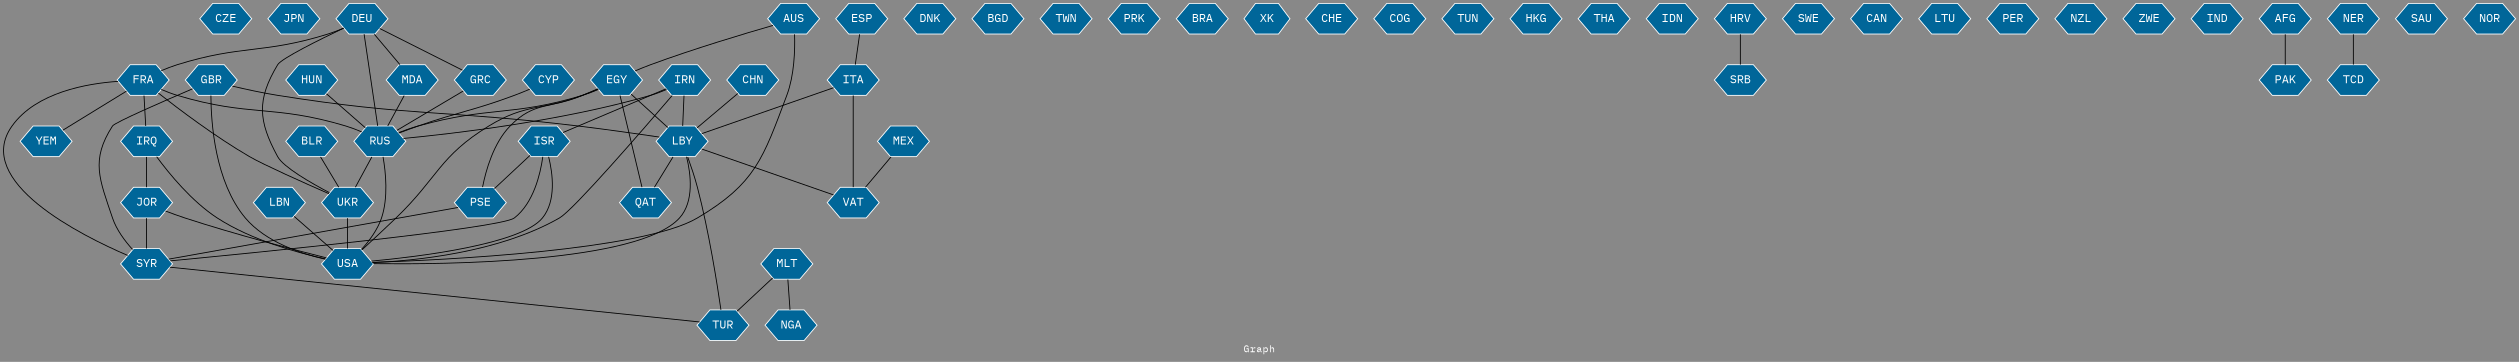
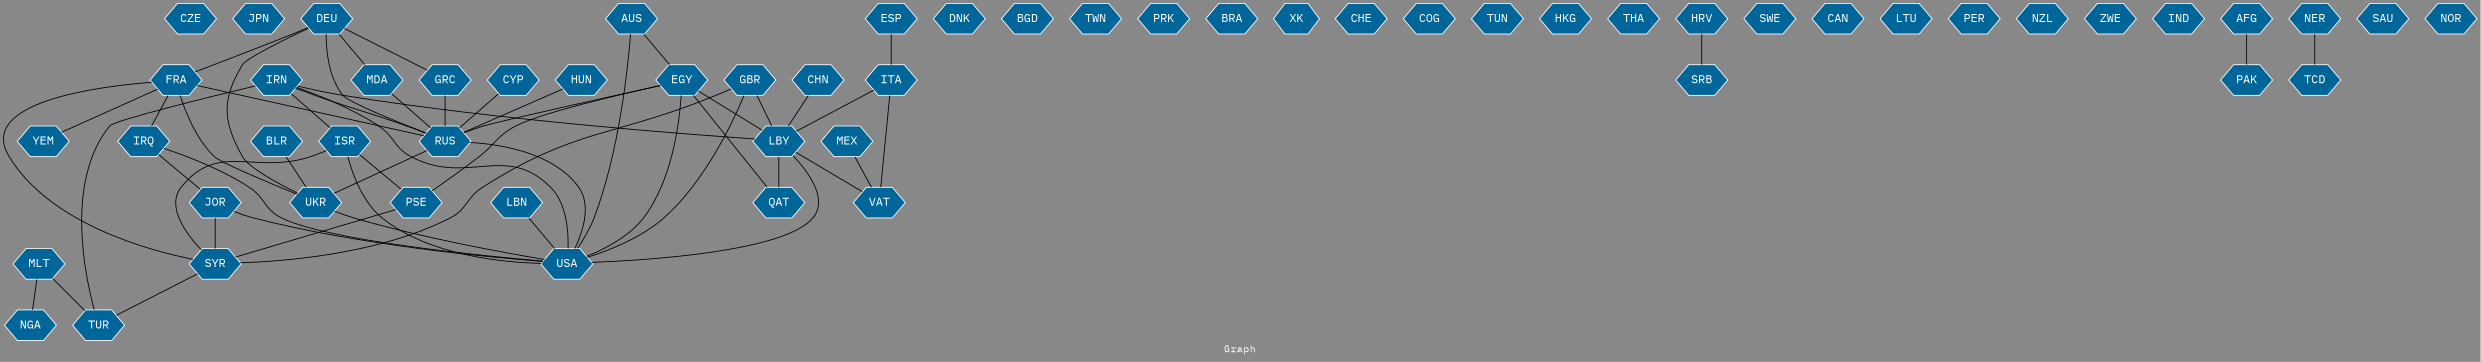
node "IDN": removed
edge "LBY" -- "TUR": now "IRN" -- "TUR"
